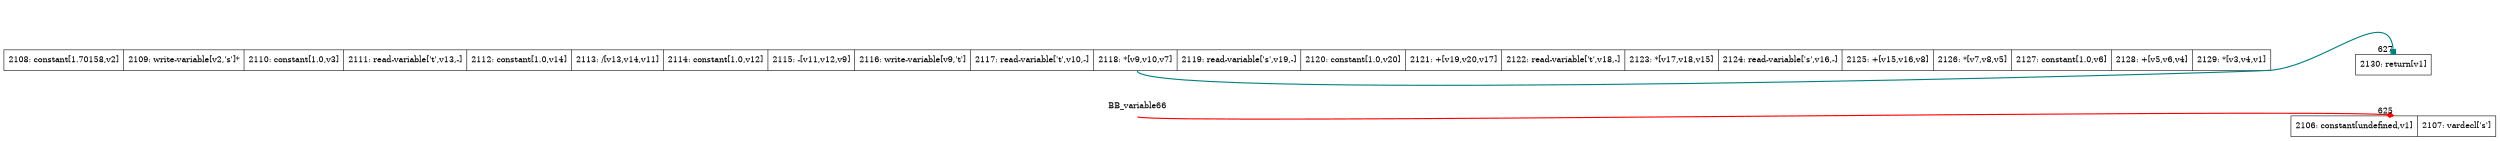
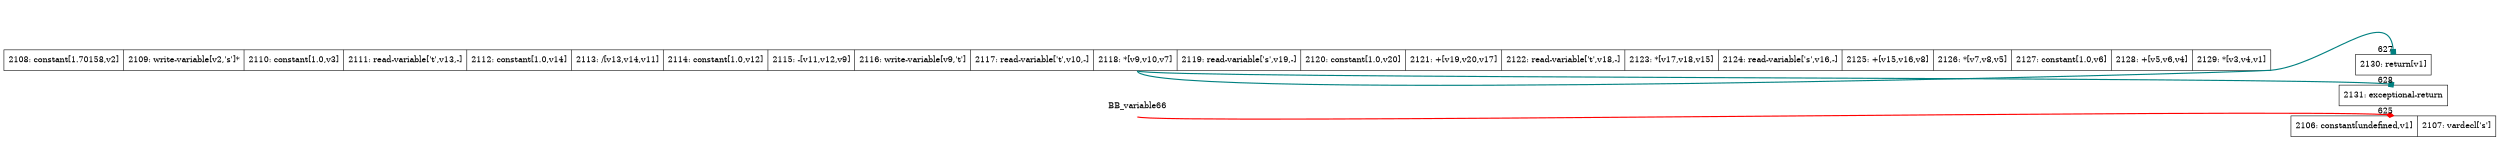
node "2131: exceptional-return": added
